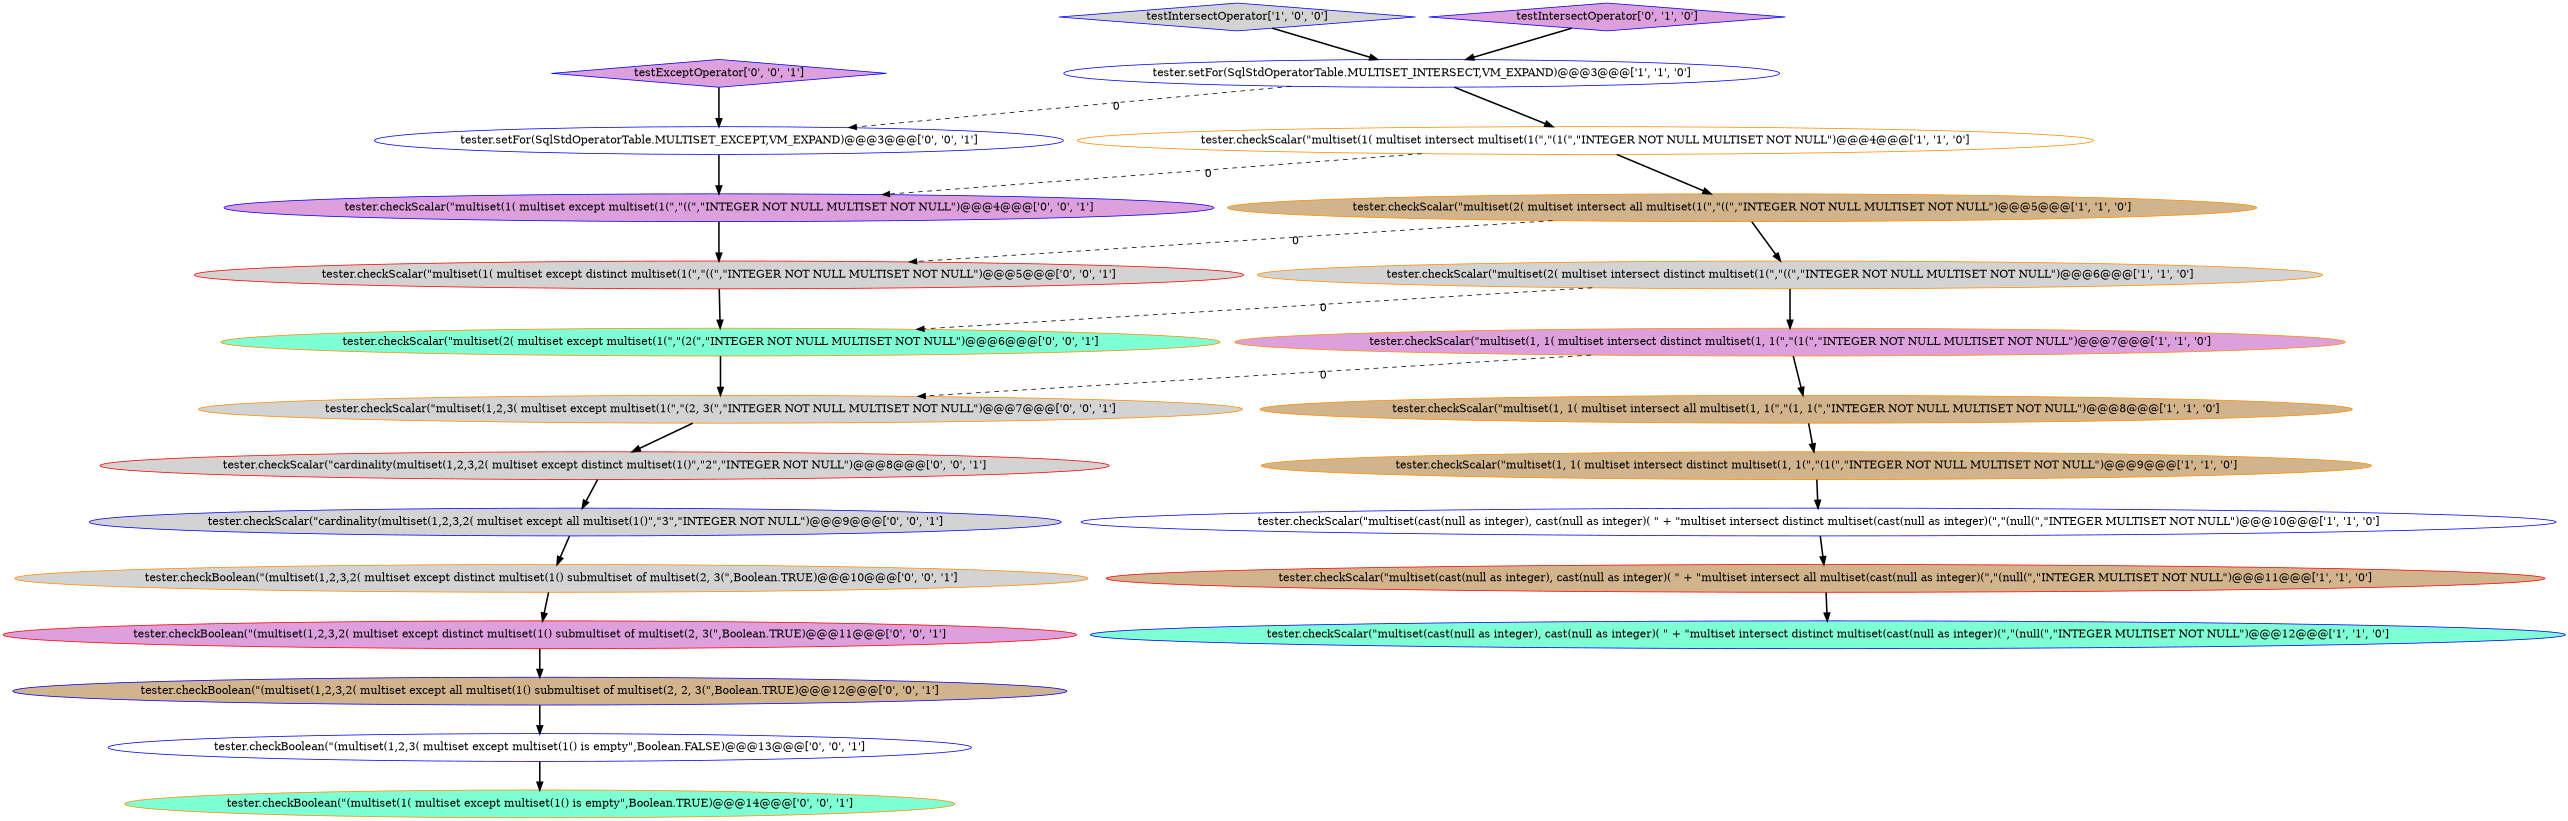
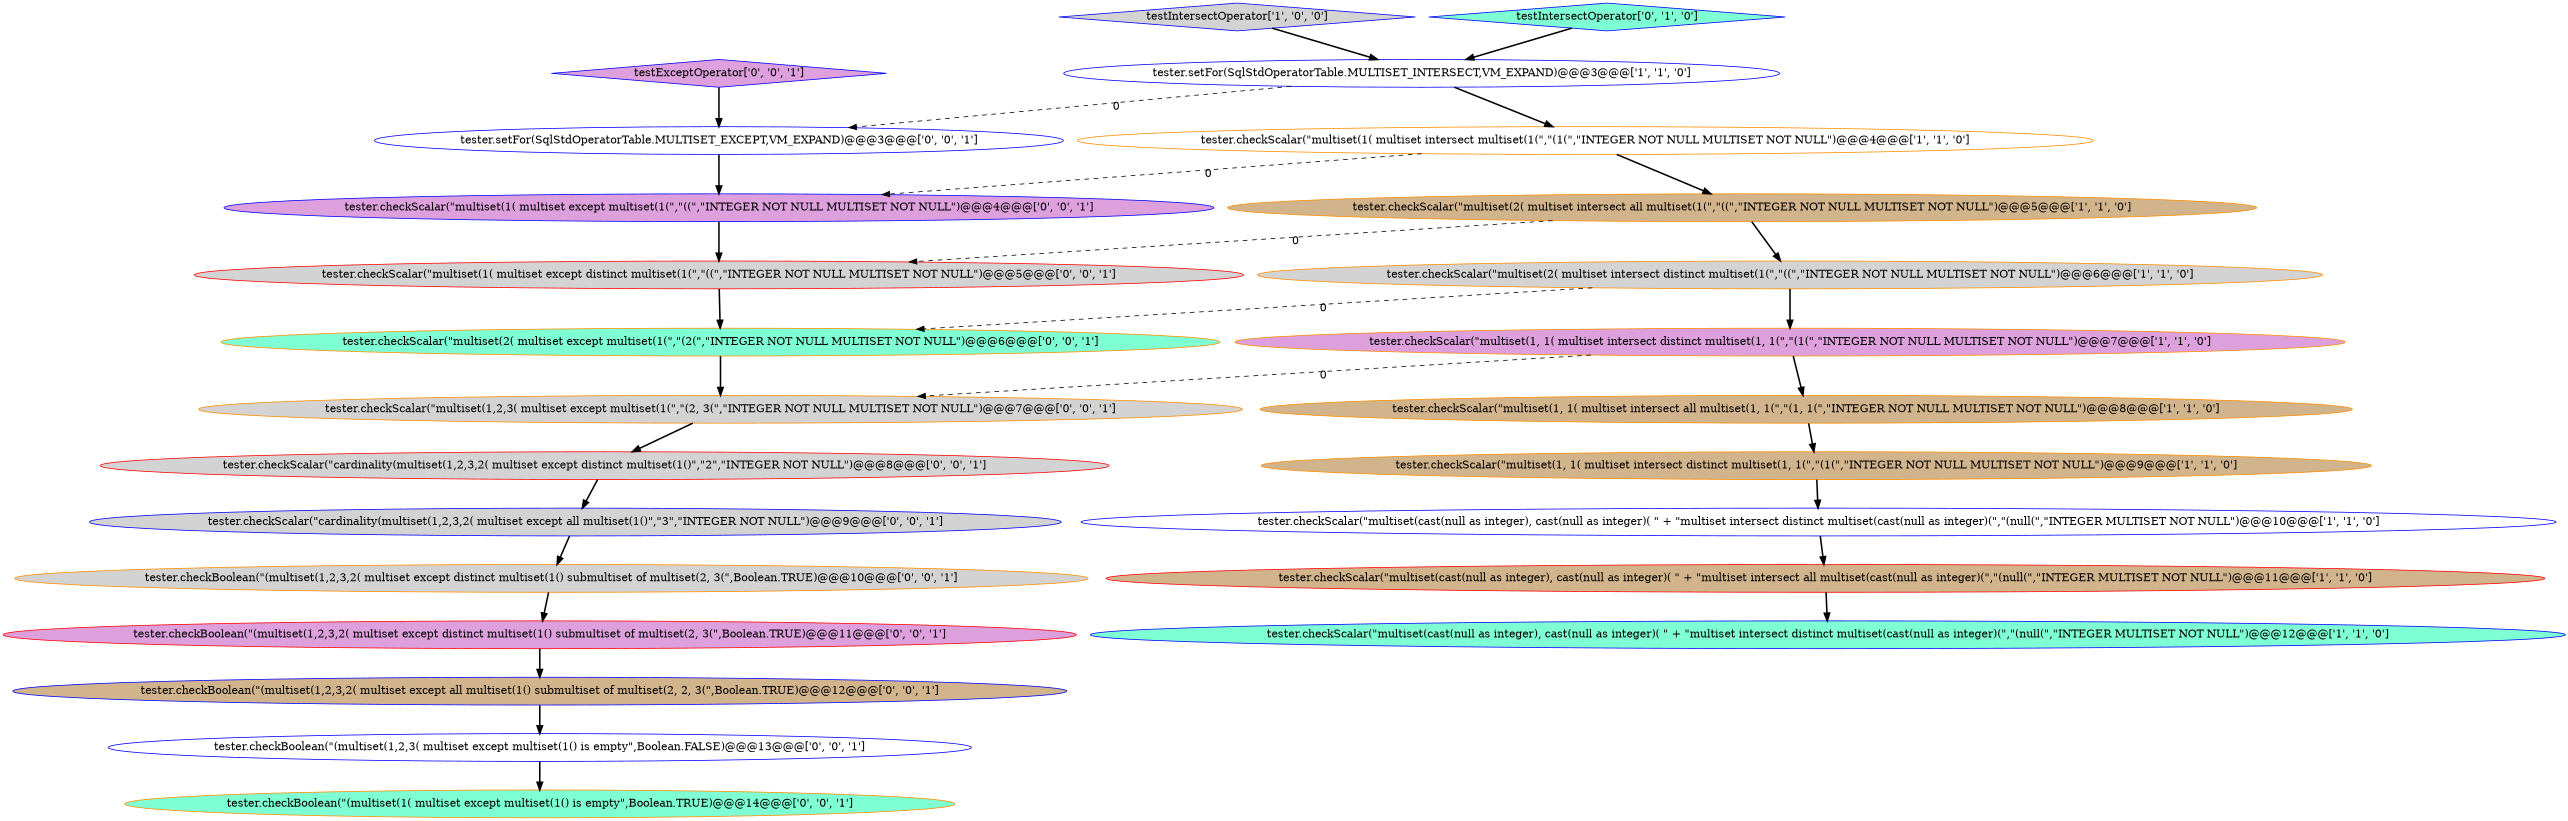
node "testIntersectOperator['0', '1', '0']": fillcolor plum -> aquamarine
